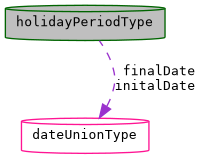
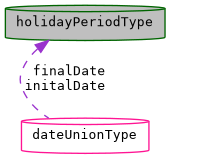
edge "holidayPeriodType" -> "dateUnionType": reversed
